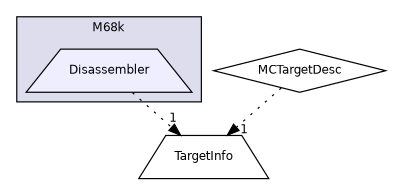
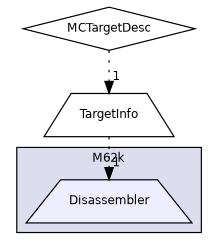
cluster "M68k": label "M68k" -> "M62k"
edge "Disassembler" -> "TargetInfo": reversed
